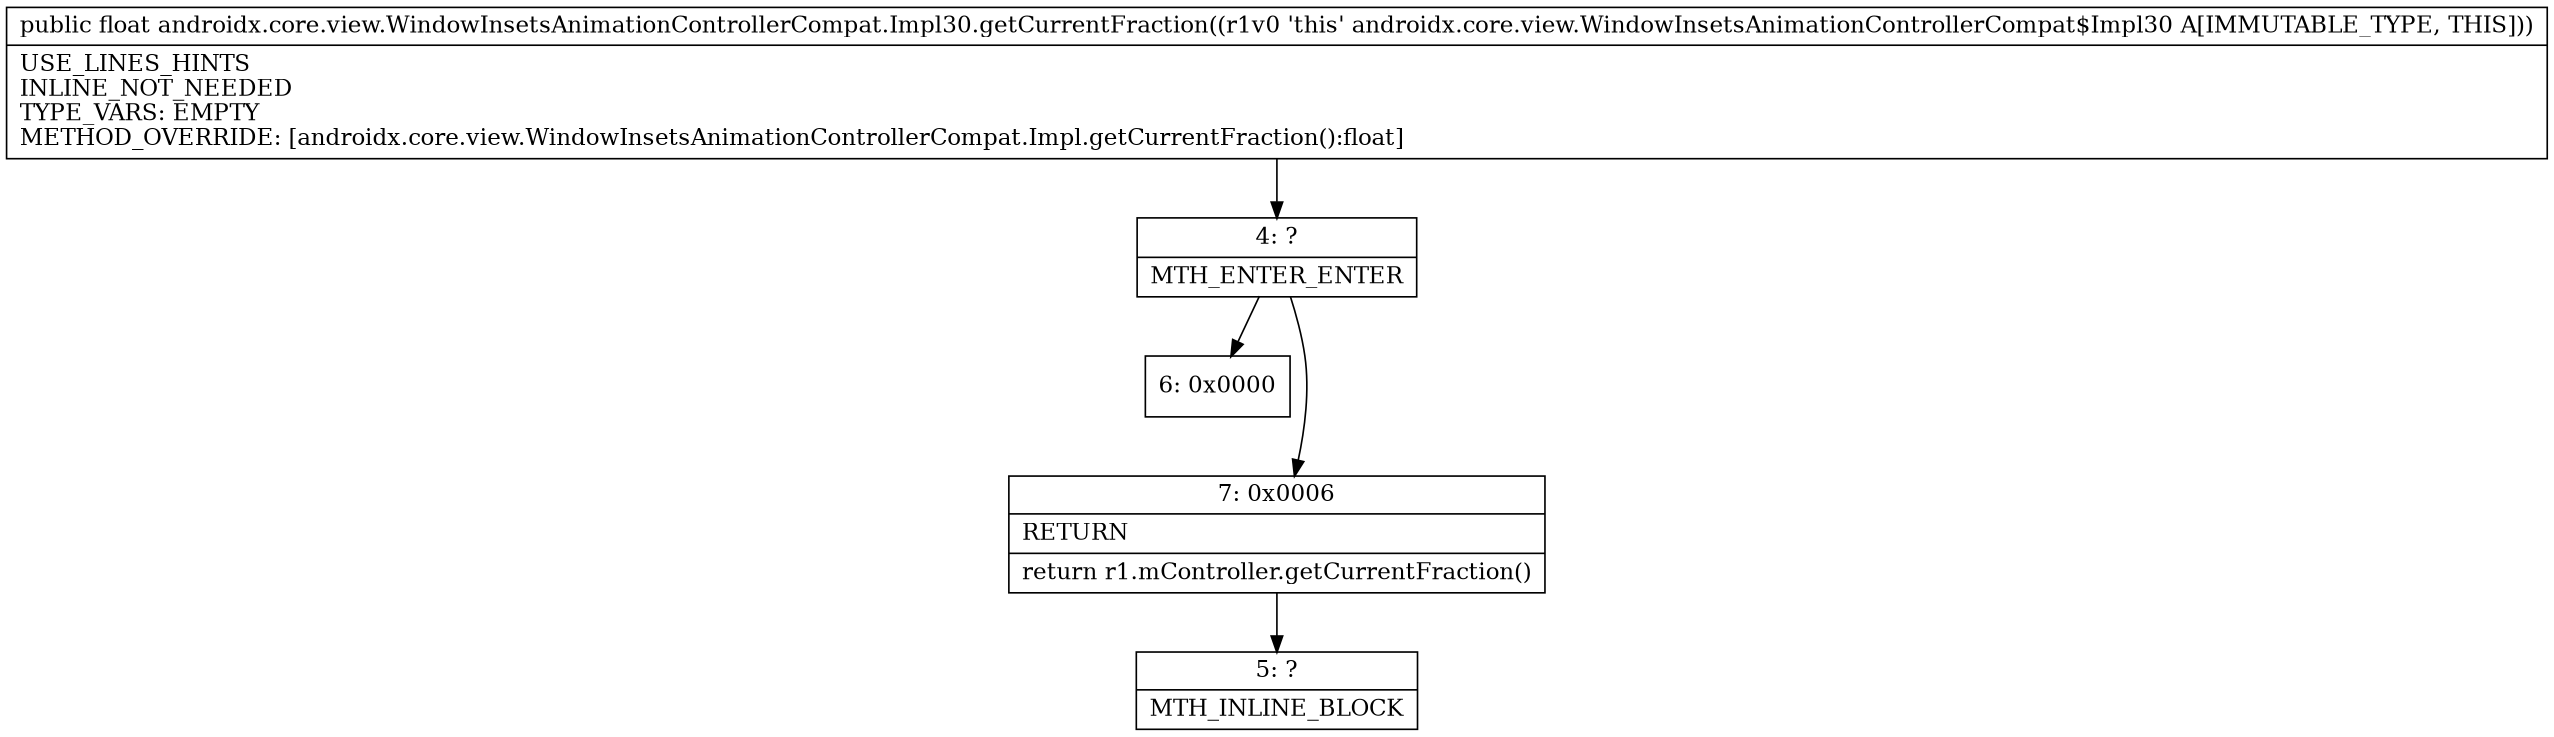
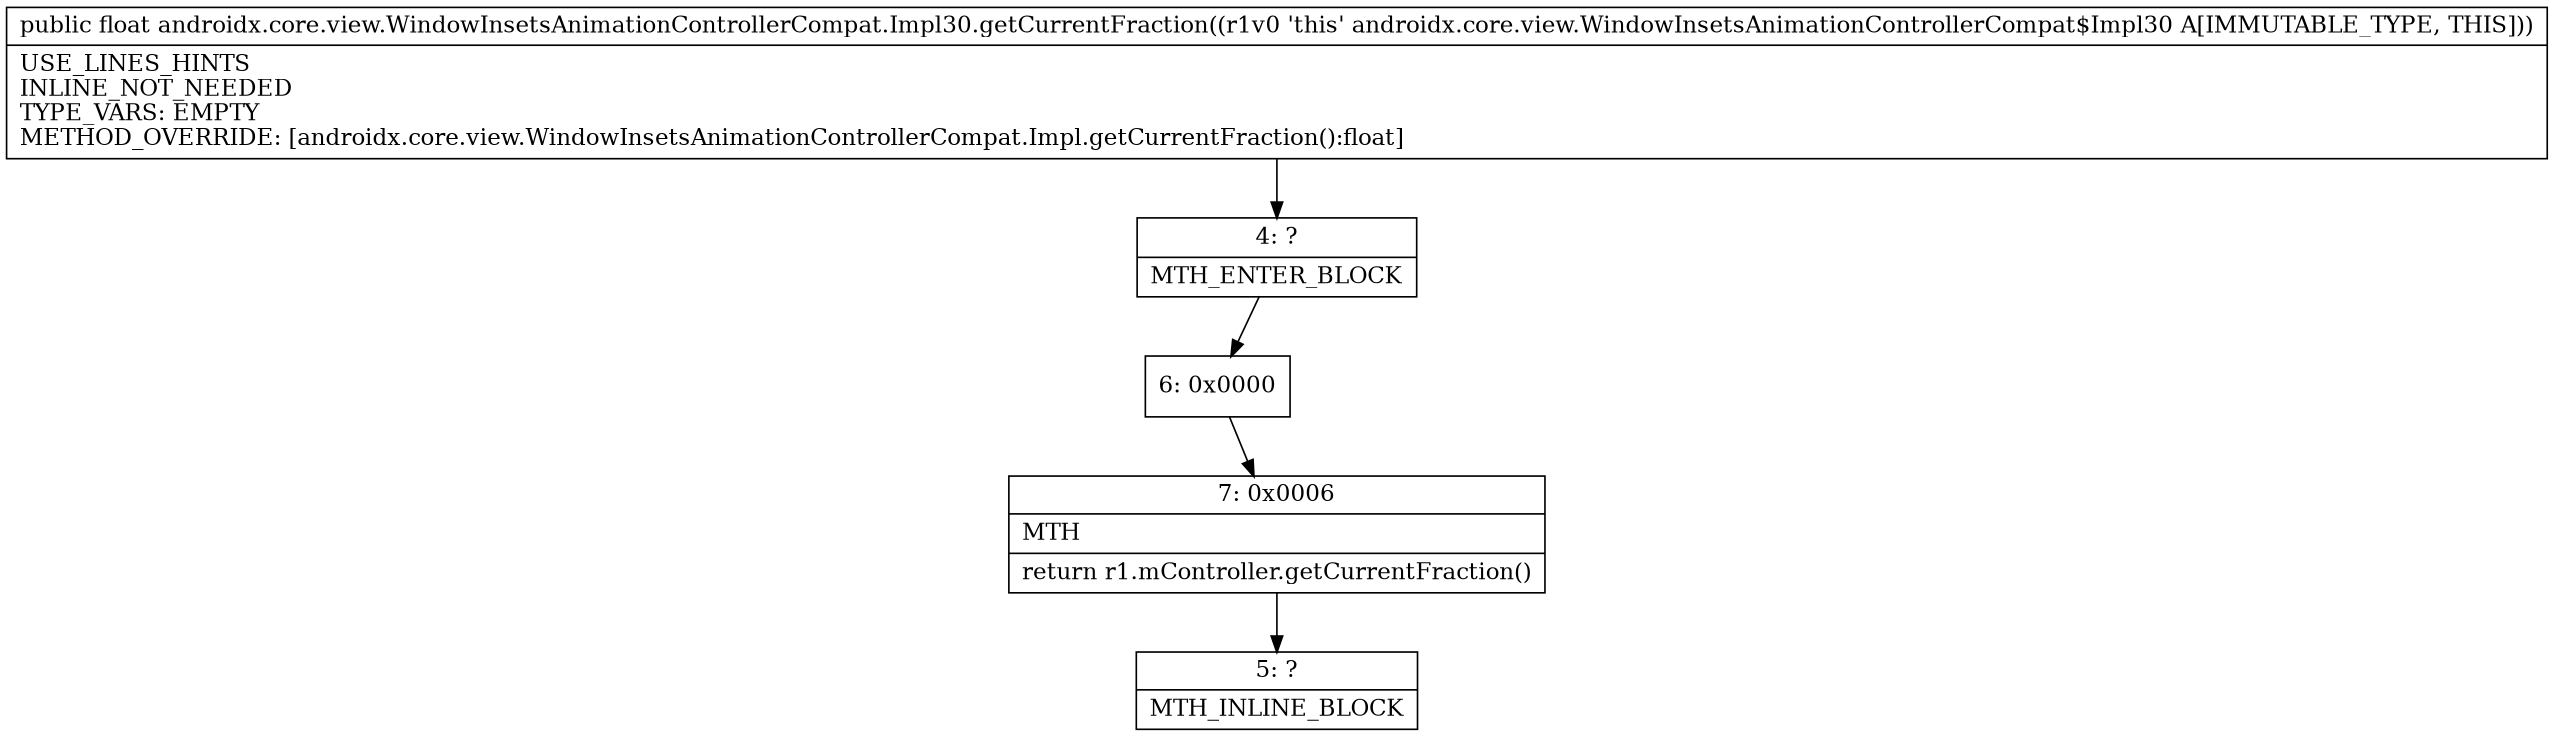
node "4: ?": text "MTH_ENTER_ENTER" -> "MTH_ENTER_BLOCK"
edge "4: ?" -> "7: 0x0006": now "6: 0x0000" -> "7: 0x0006"
node "7: 0x0006": text "RETURN" -> "MTH"
